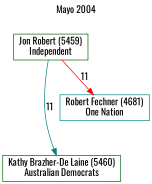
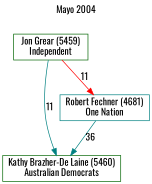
node "Jon Robert (5459) Independent": label "Jon Robert (5459) Independent" -> "Jon Grear (5459) Independent"
edge "Robert Fechner (4681) One Nation" -> "Kathy Brazher-De Laine (5460) Australian Democrats": added, label "36"
